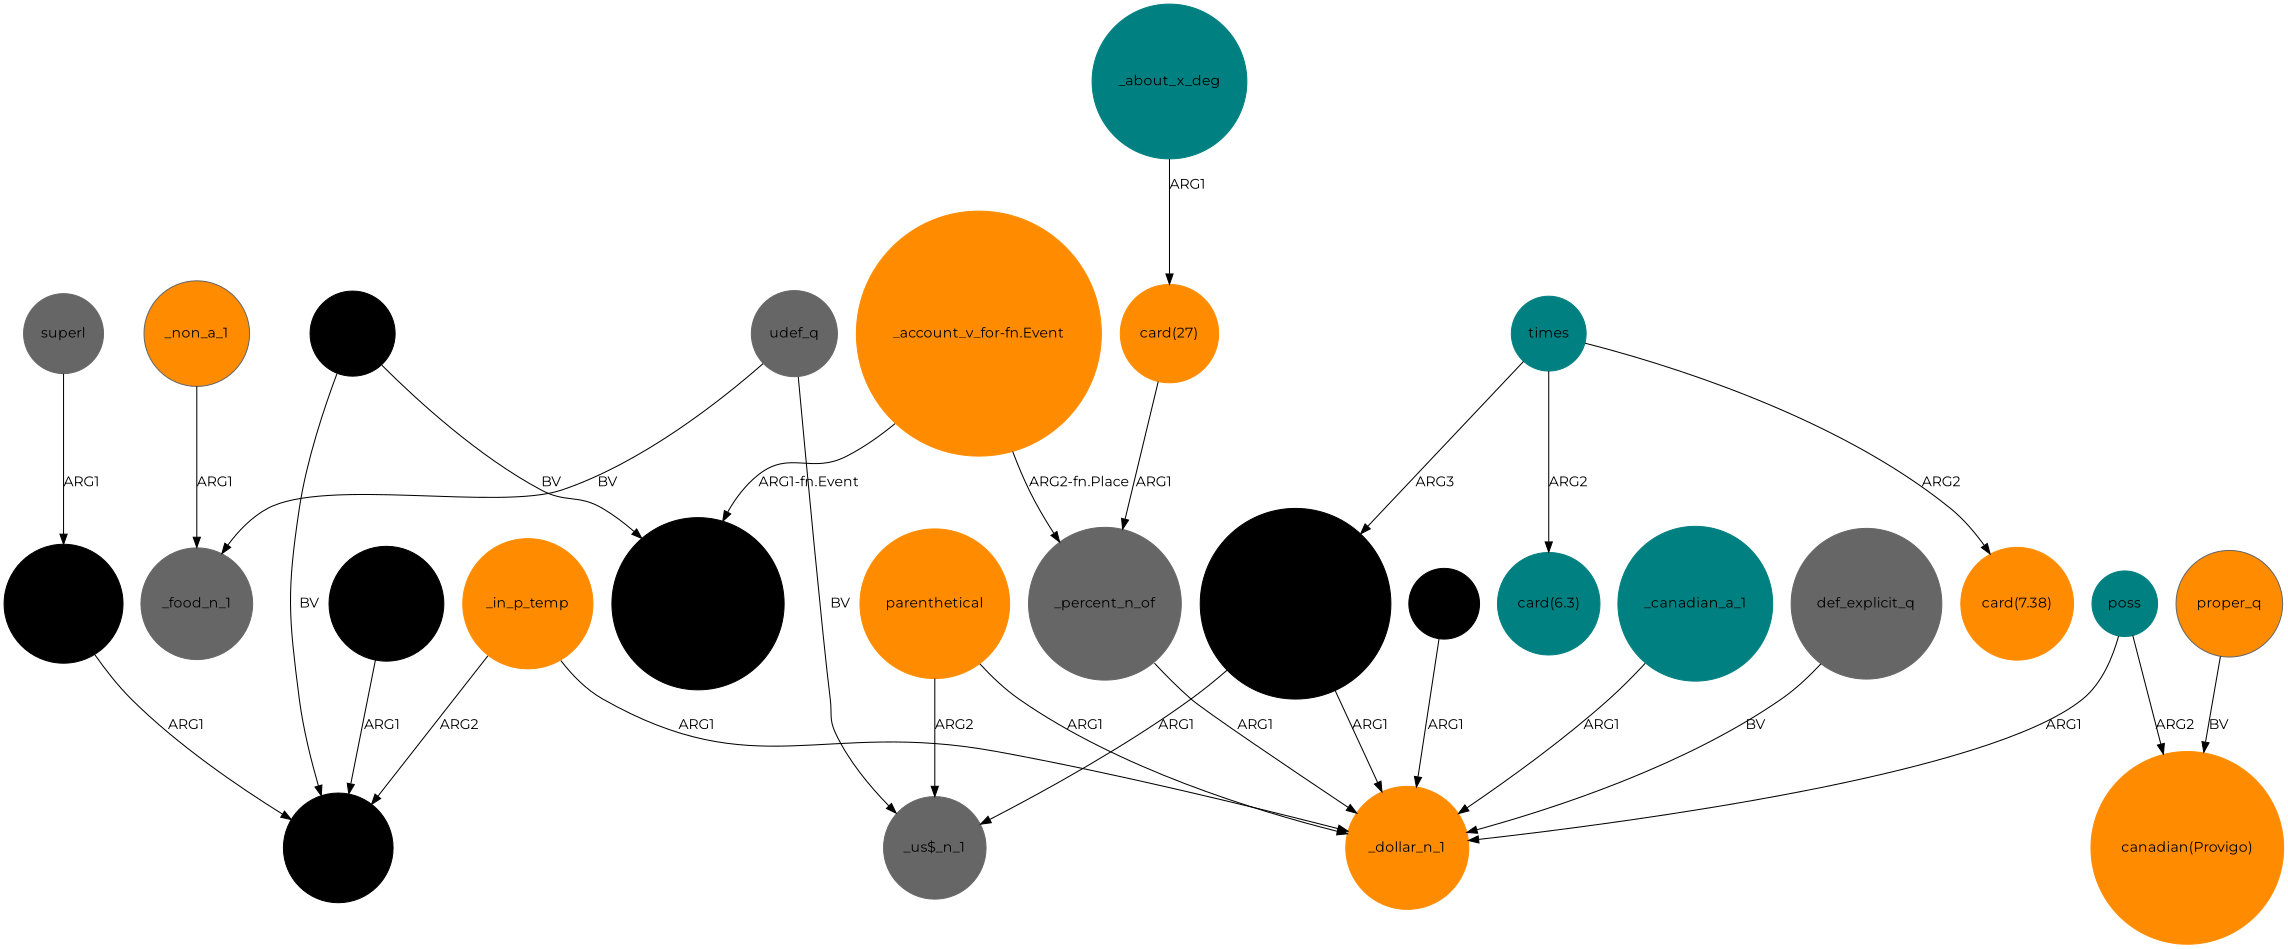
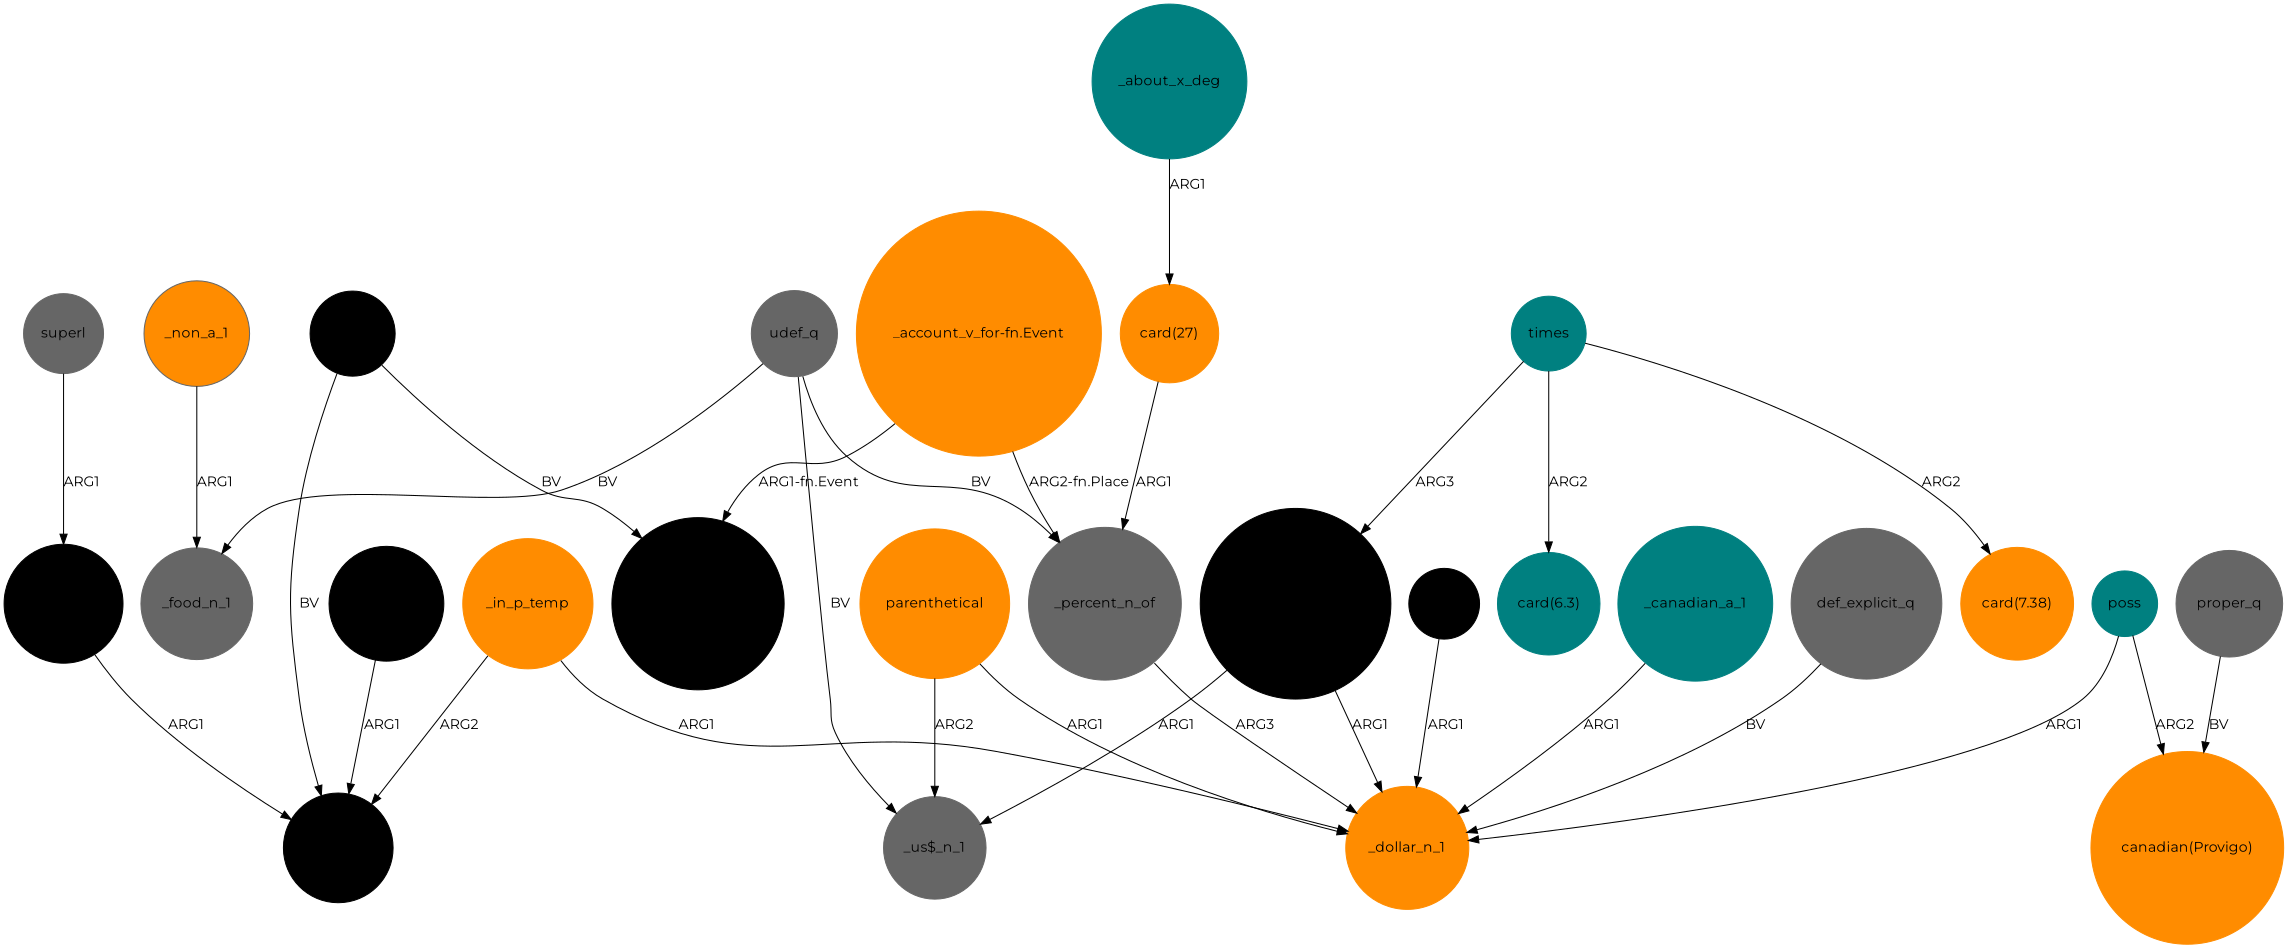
edge "udef_q" -> "_percent_n_of": added, label "BV"
node "proper_q": fillcolor darkorange -> gray40
edge "_percent_n_of" -> "_dollar_n_1": label "ARG1" -> "ARG3"
